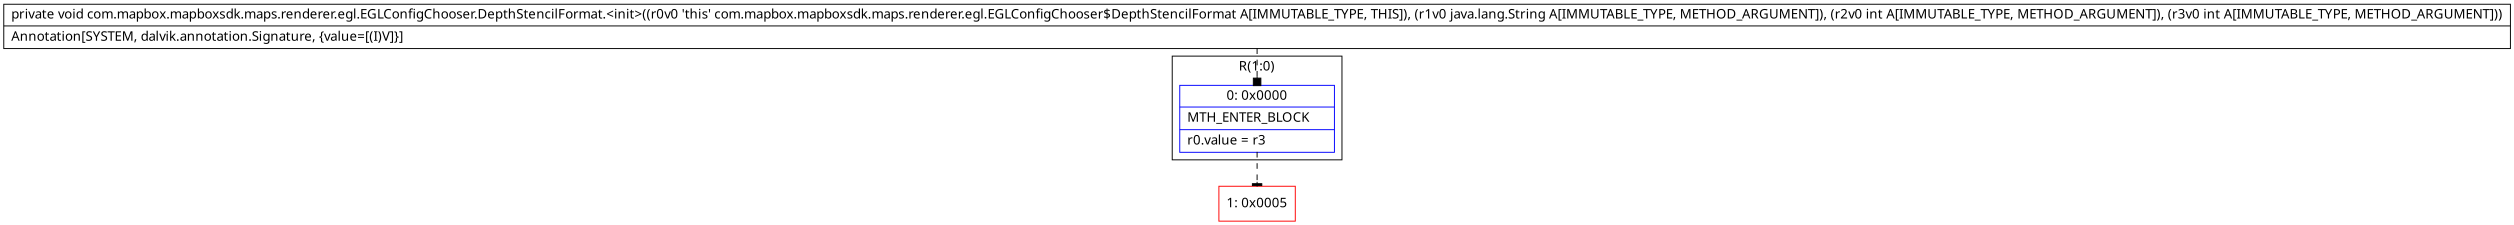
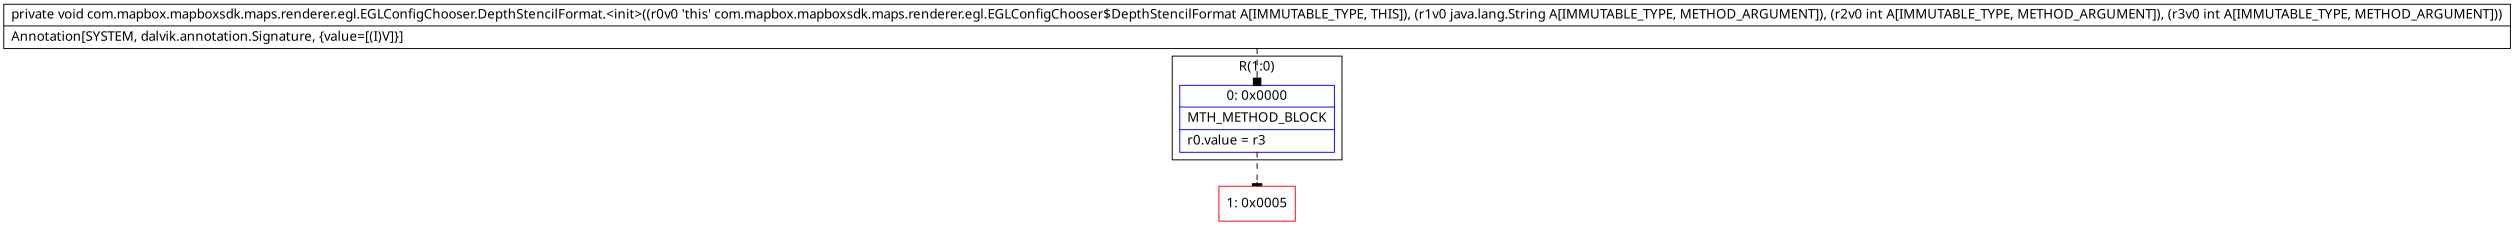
node "0: 0x0000": text "MTH_ENTER_BLOCK" -> "MTH_METHOD_BLOCK"
